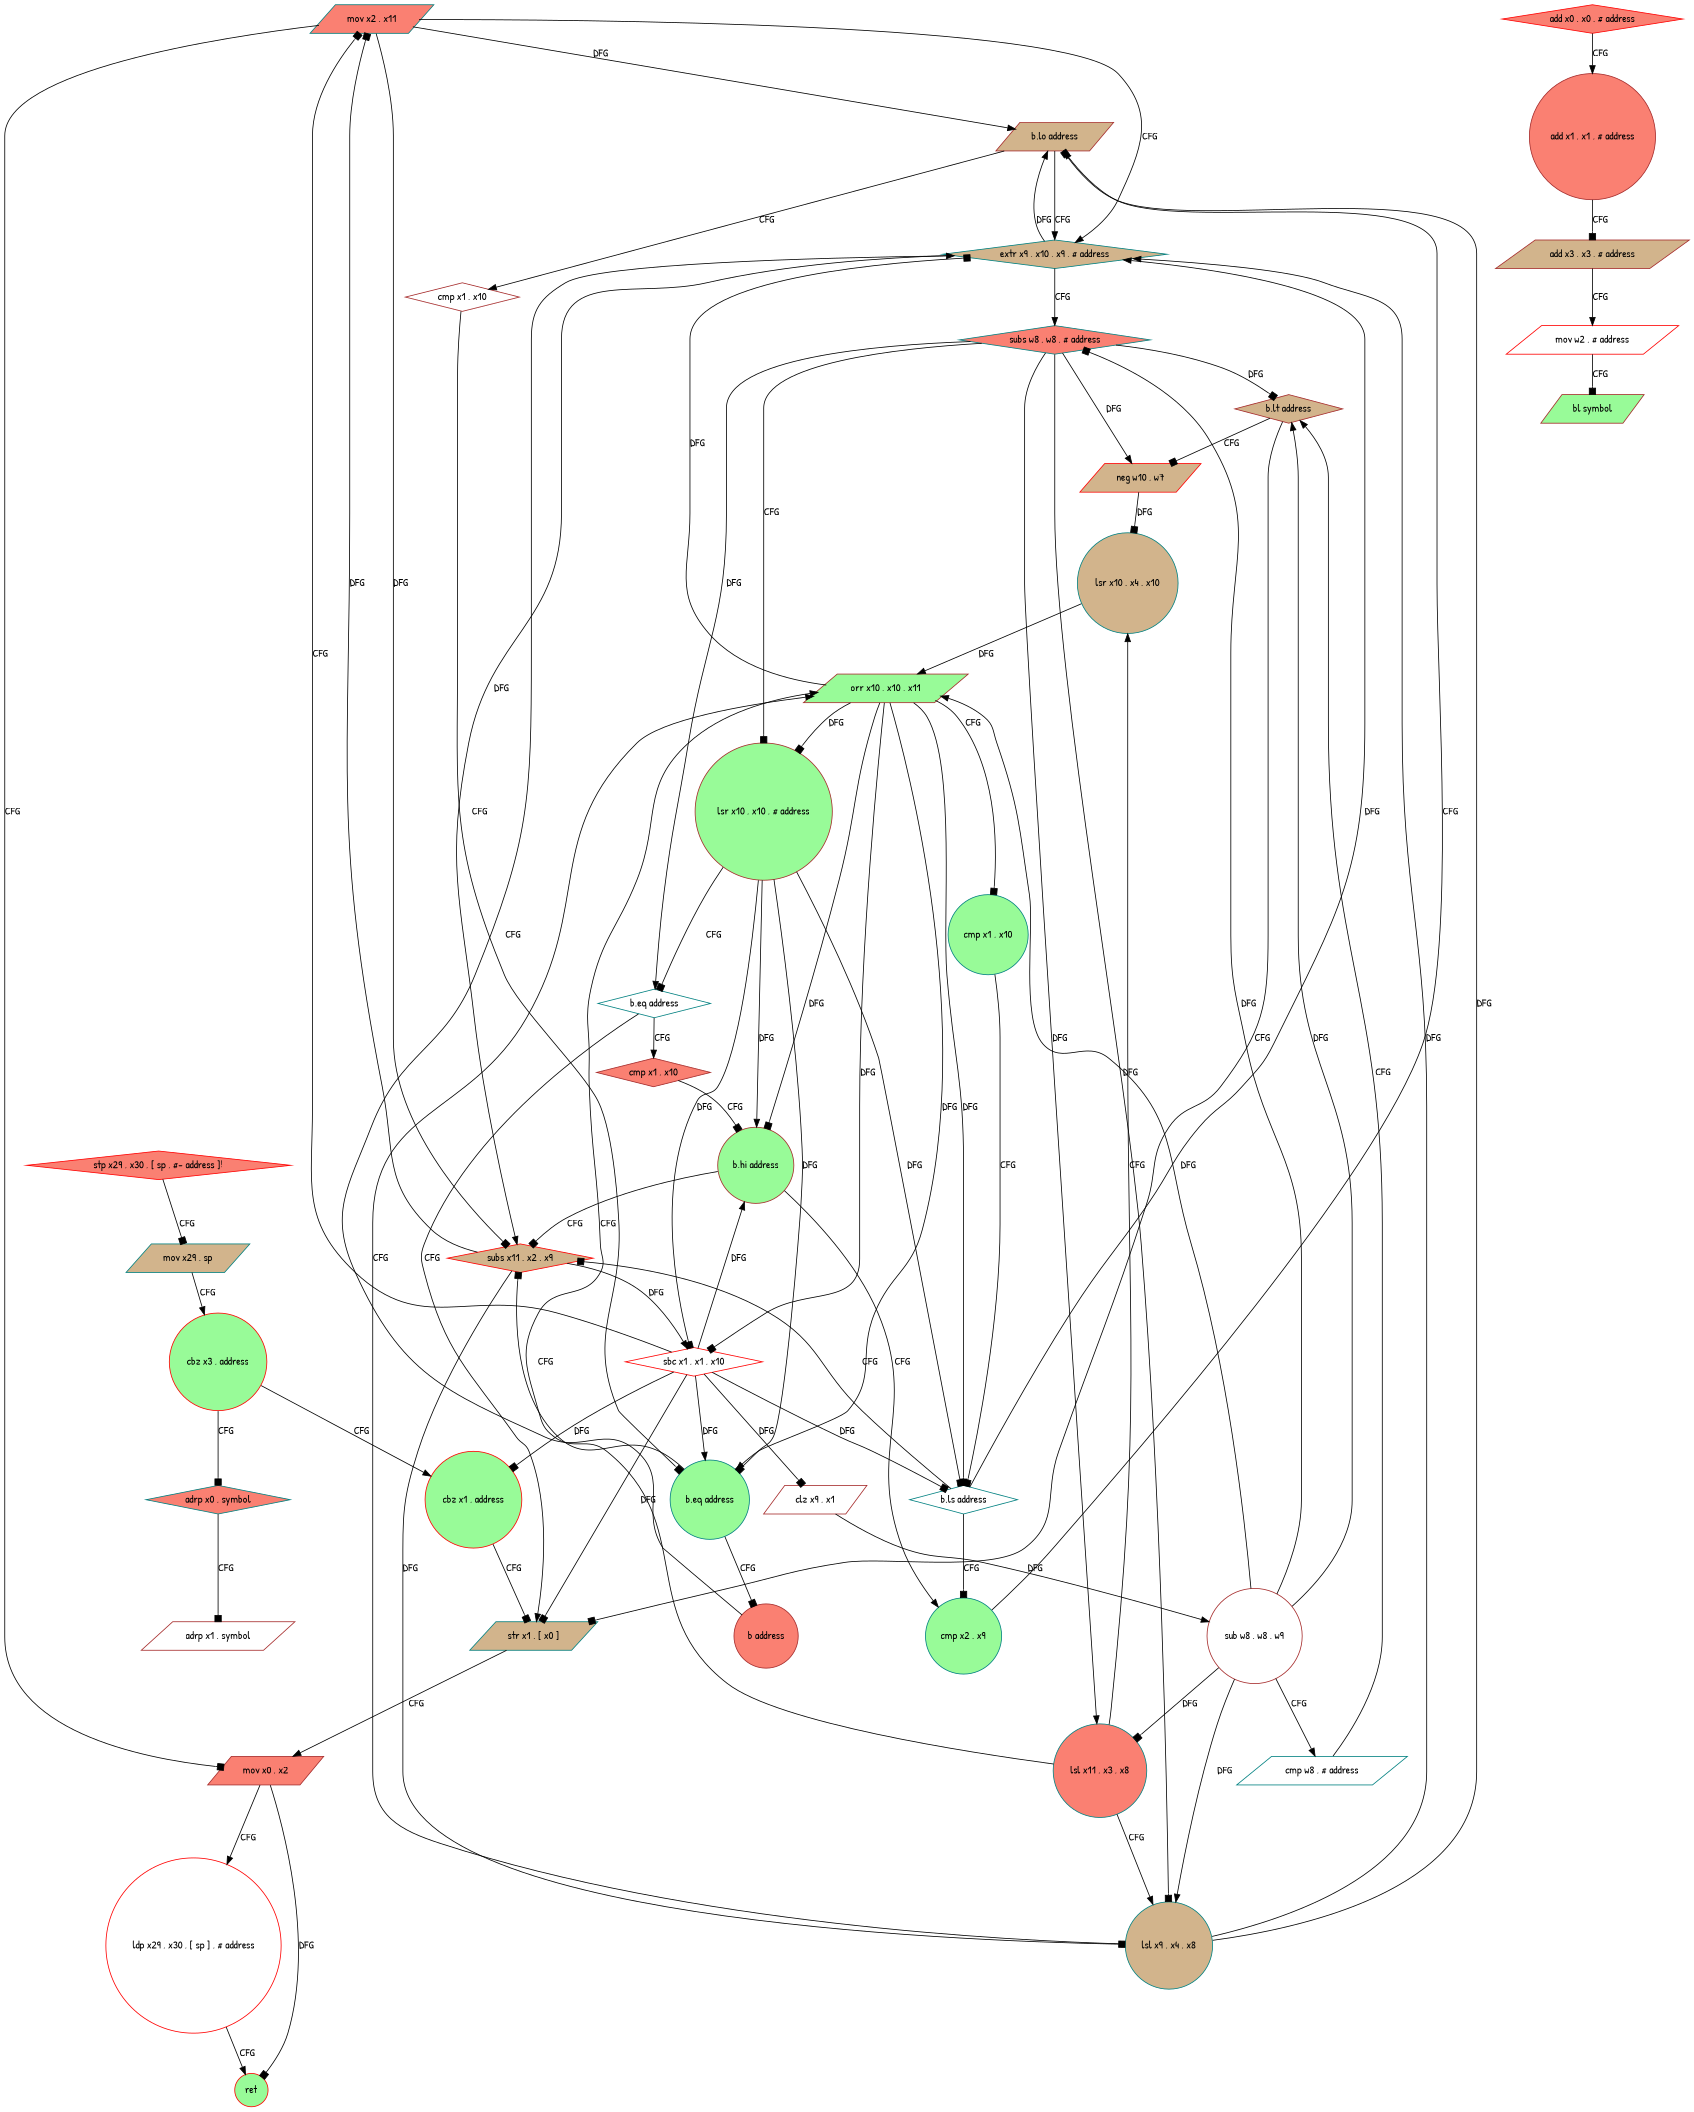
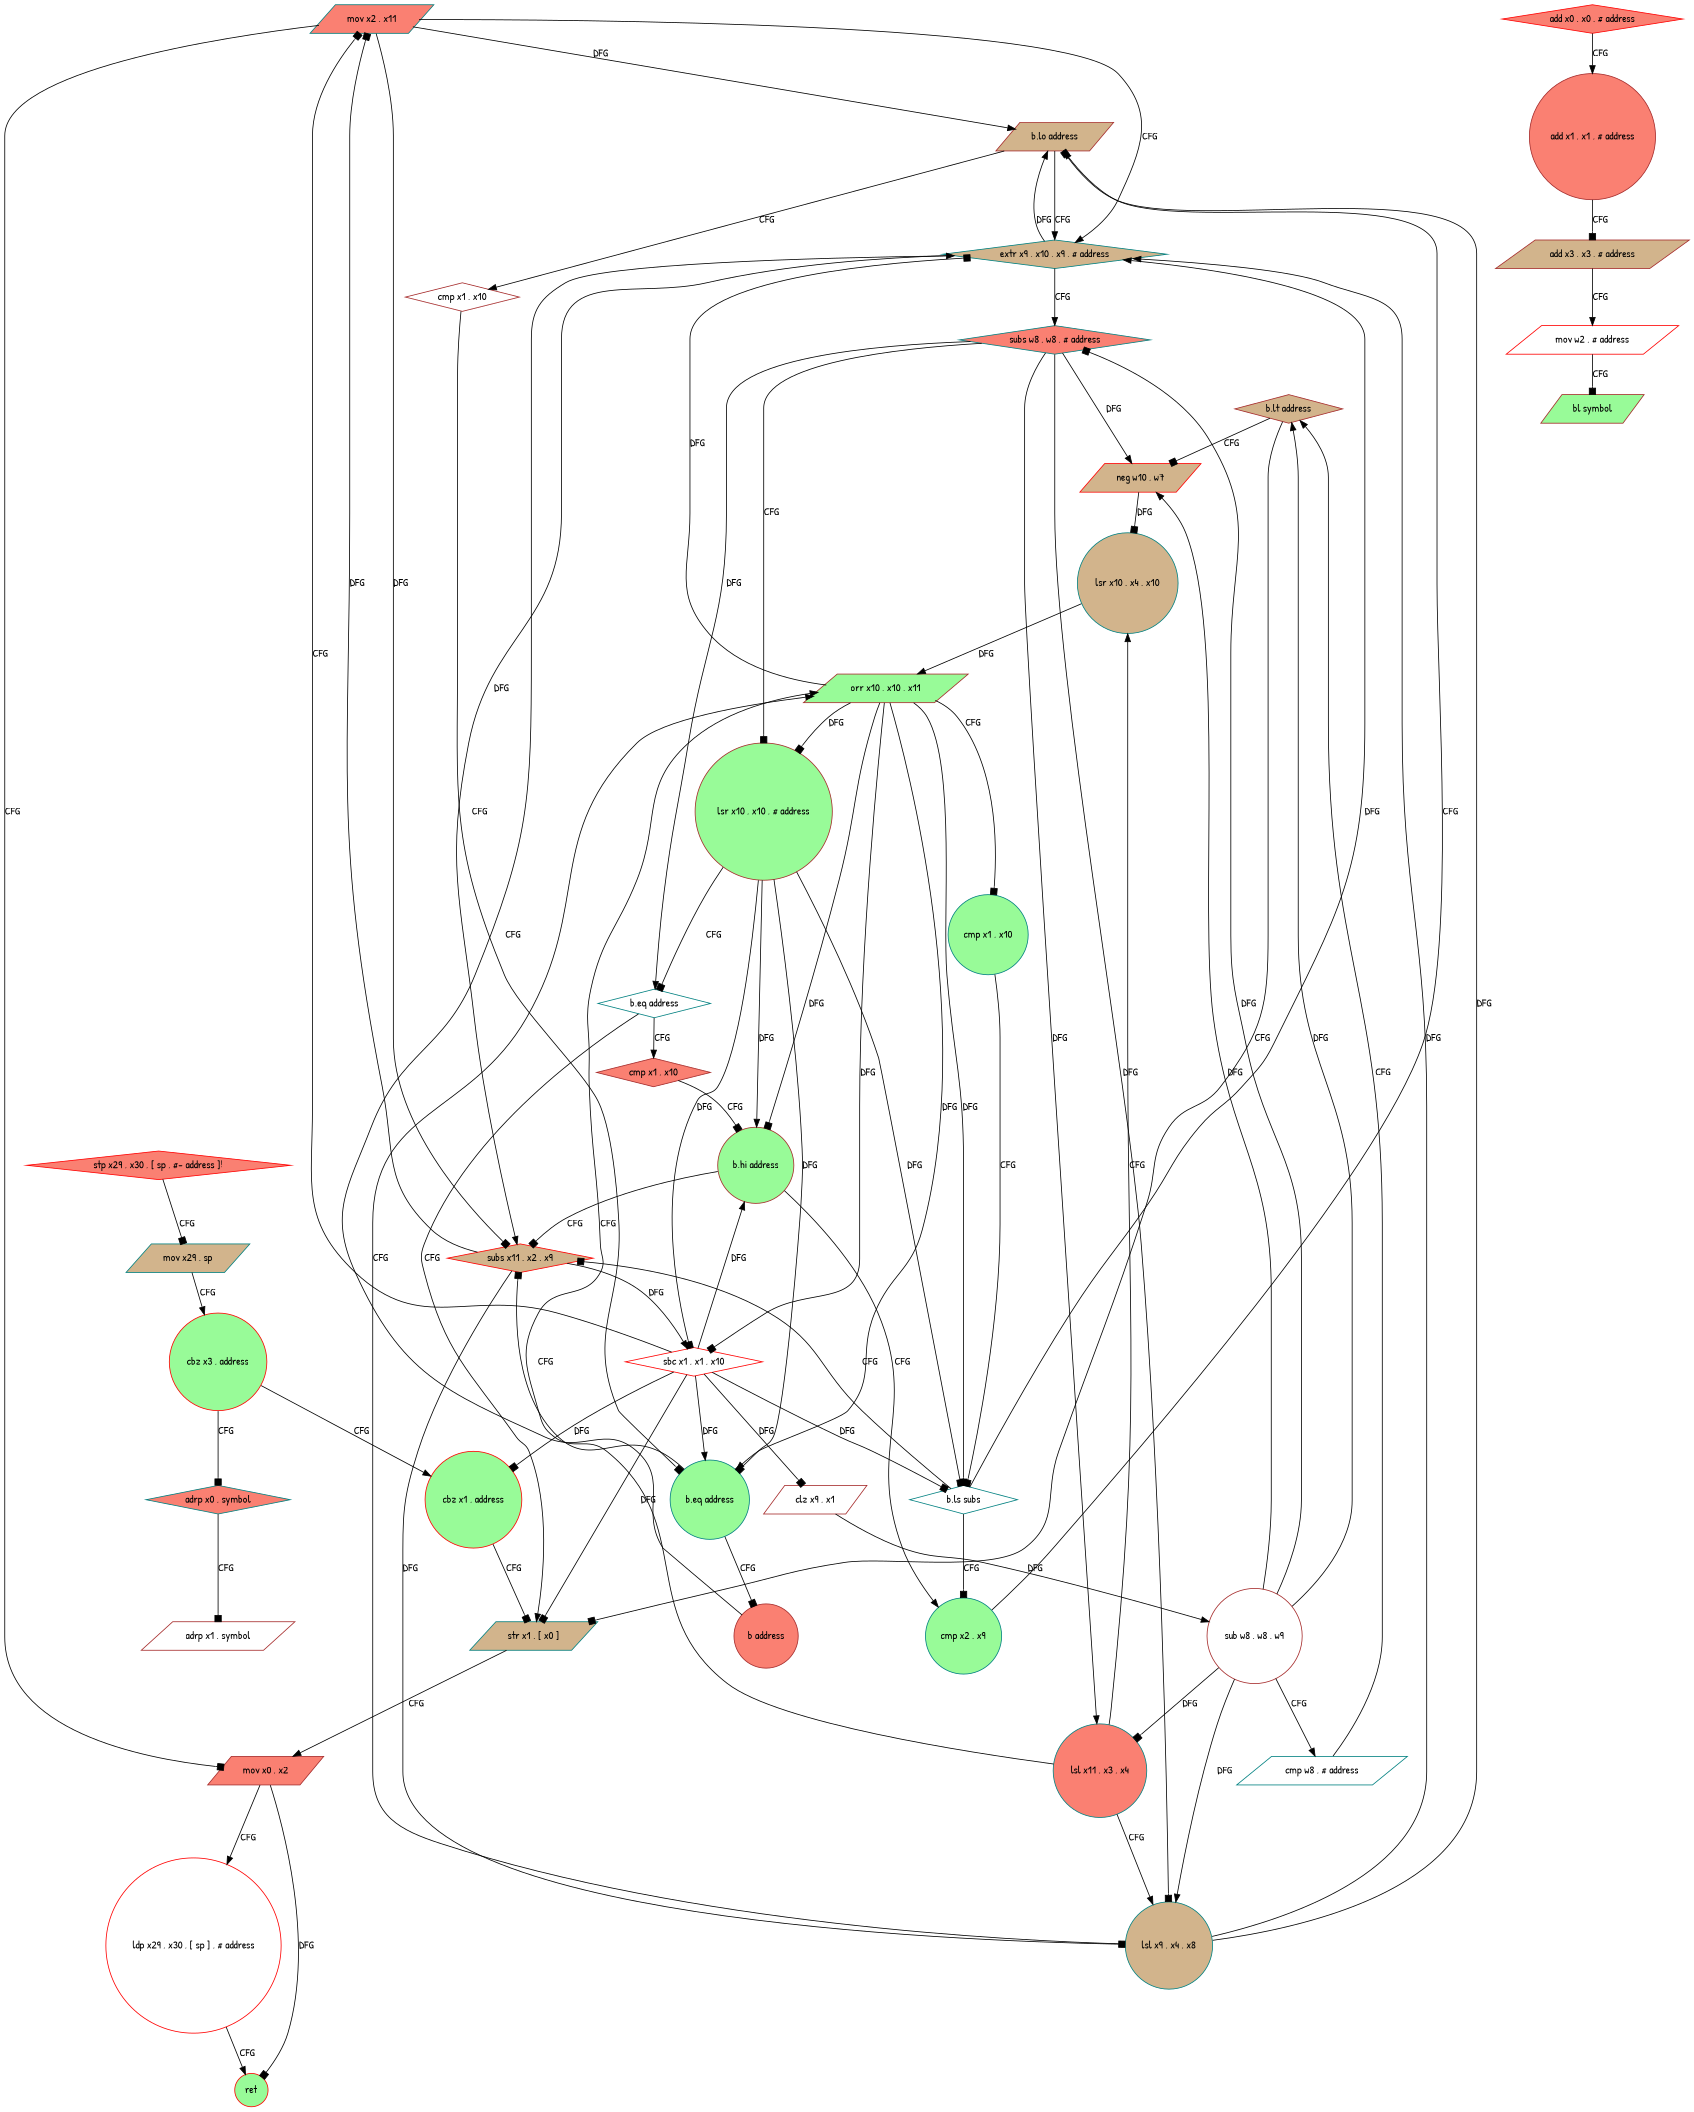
edge "subs w8 , w8 , # address" -> "b.lt address": removed, label "DFG"
edge "sub w8 , w8 , w9" -> "orr x10 , x10 , x11": now "sub w8 , w8 , w9" -> "neg w10 , w7"
node "b.ls address": label "b.ls address" -> "b.ls subs"
node "lsl x11 , x3 , x8": label "lsl x11 , x3 , x8" -> "lsl x11 , x3 , x4"
